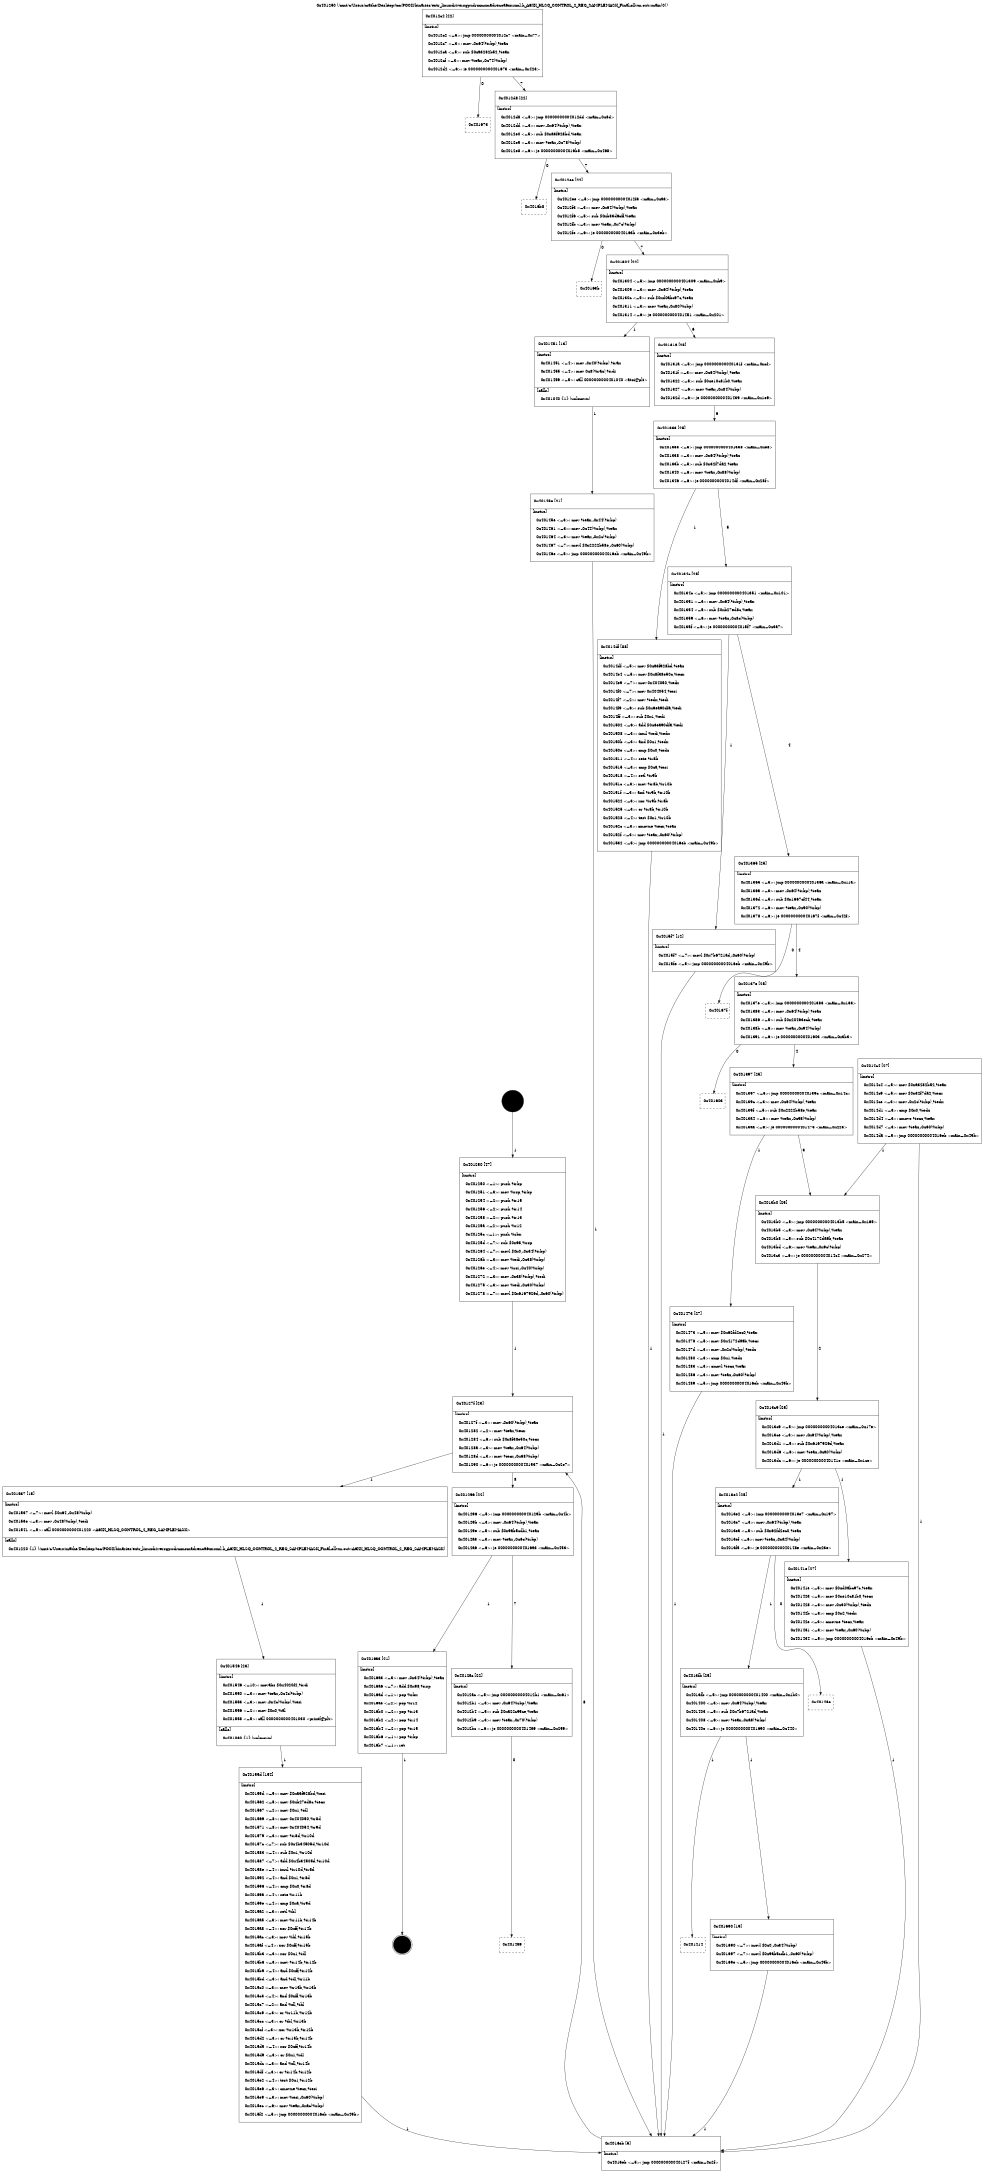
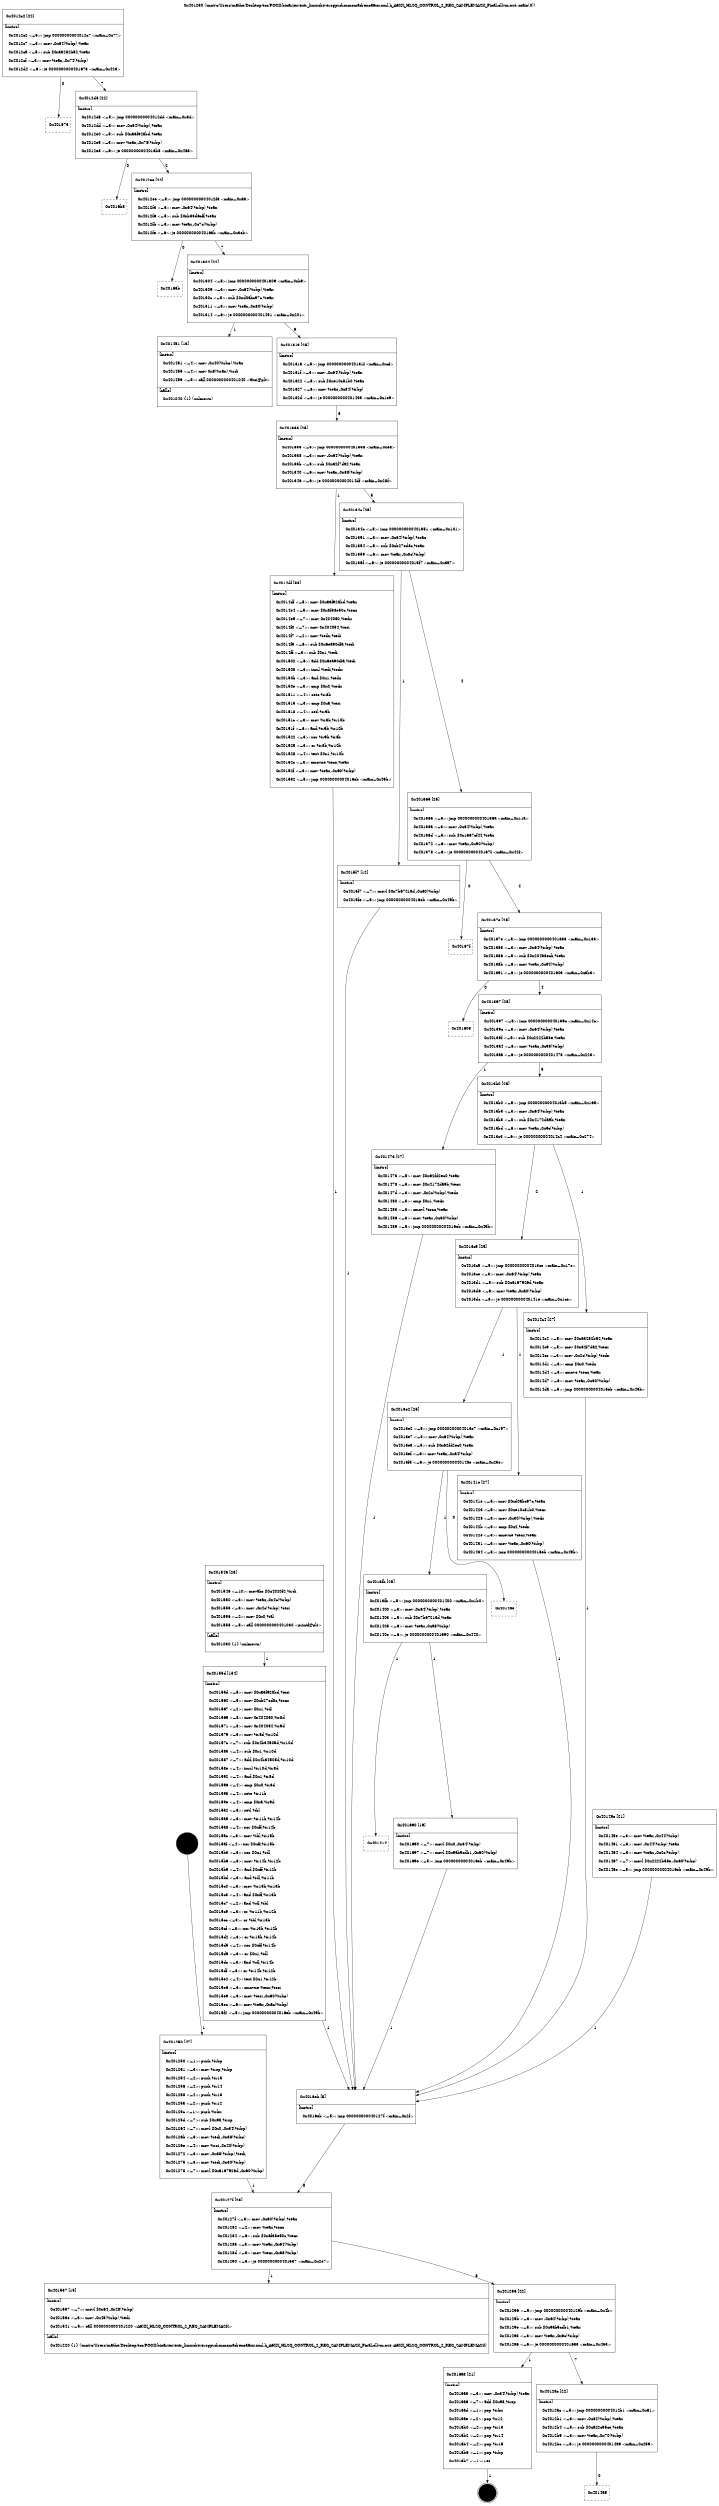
edge "0x4012d8 [22]" -> "0x4012ee [22]": label " 7" -> " 2"
edge "0x401451 [13]" -> "0x40145e [21]": removed, label "1"
edge "0x4014c4 [27]" -> "0x4013b0 [25]": reversed
edge "0x401537 [15]" -> "0x401546 [23]": removed, label "1"
